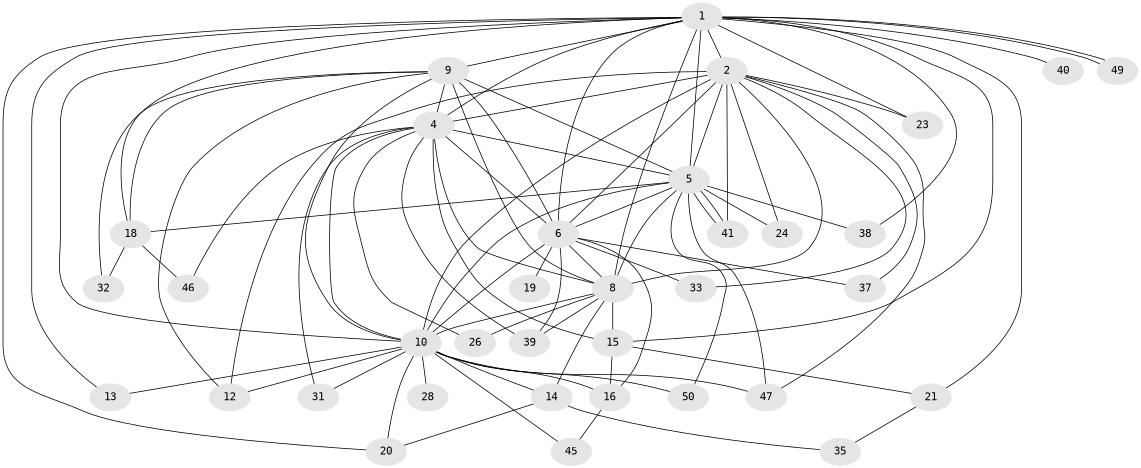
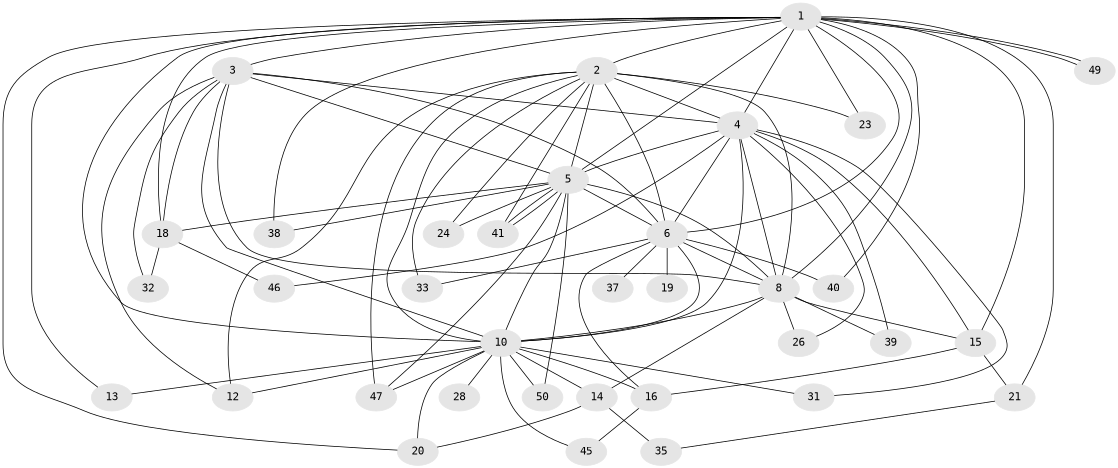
node "9": label "9" -> "3"
edge "2" -- "37": removed
edge "6" -- "39": now "6" -- "40"
